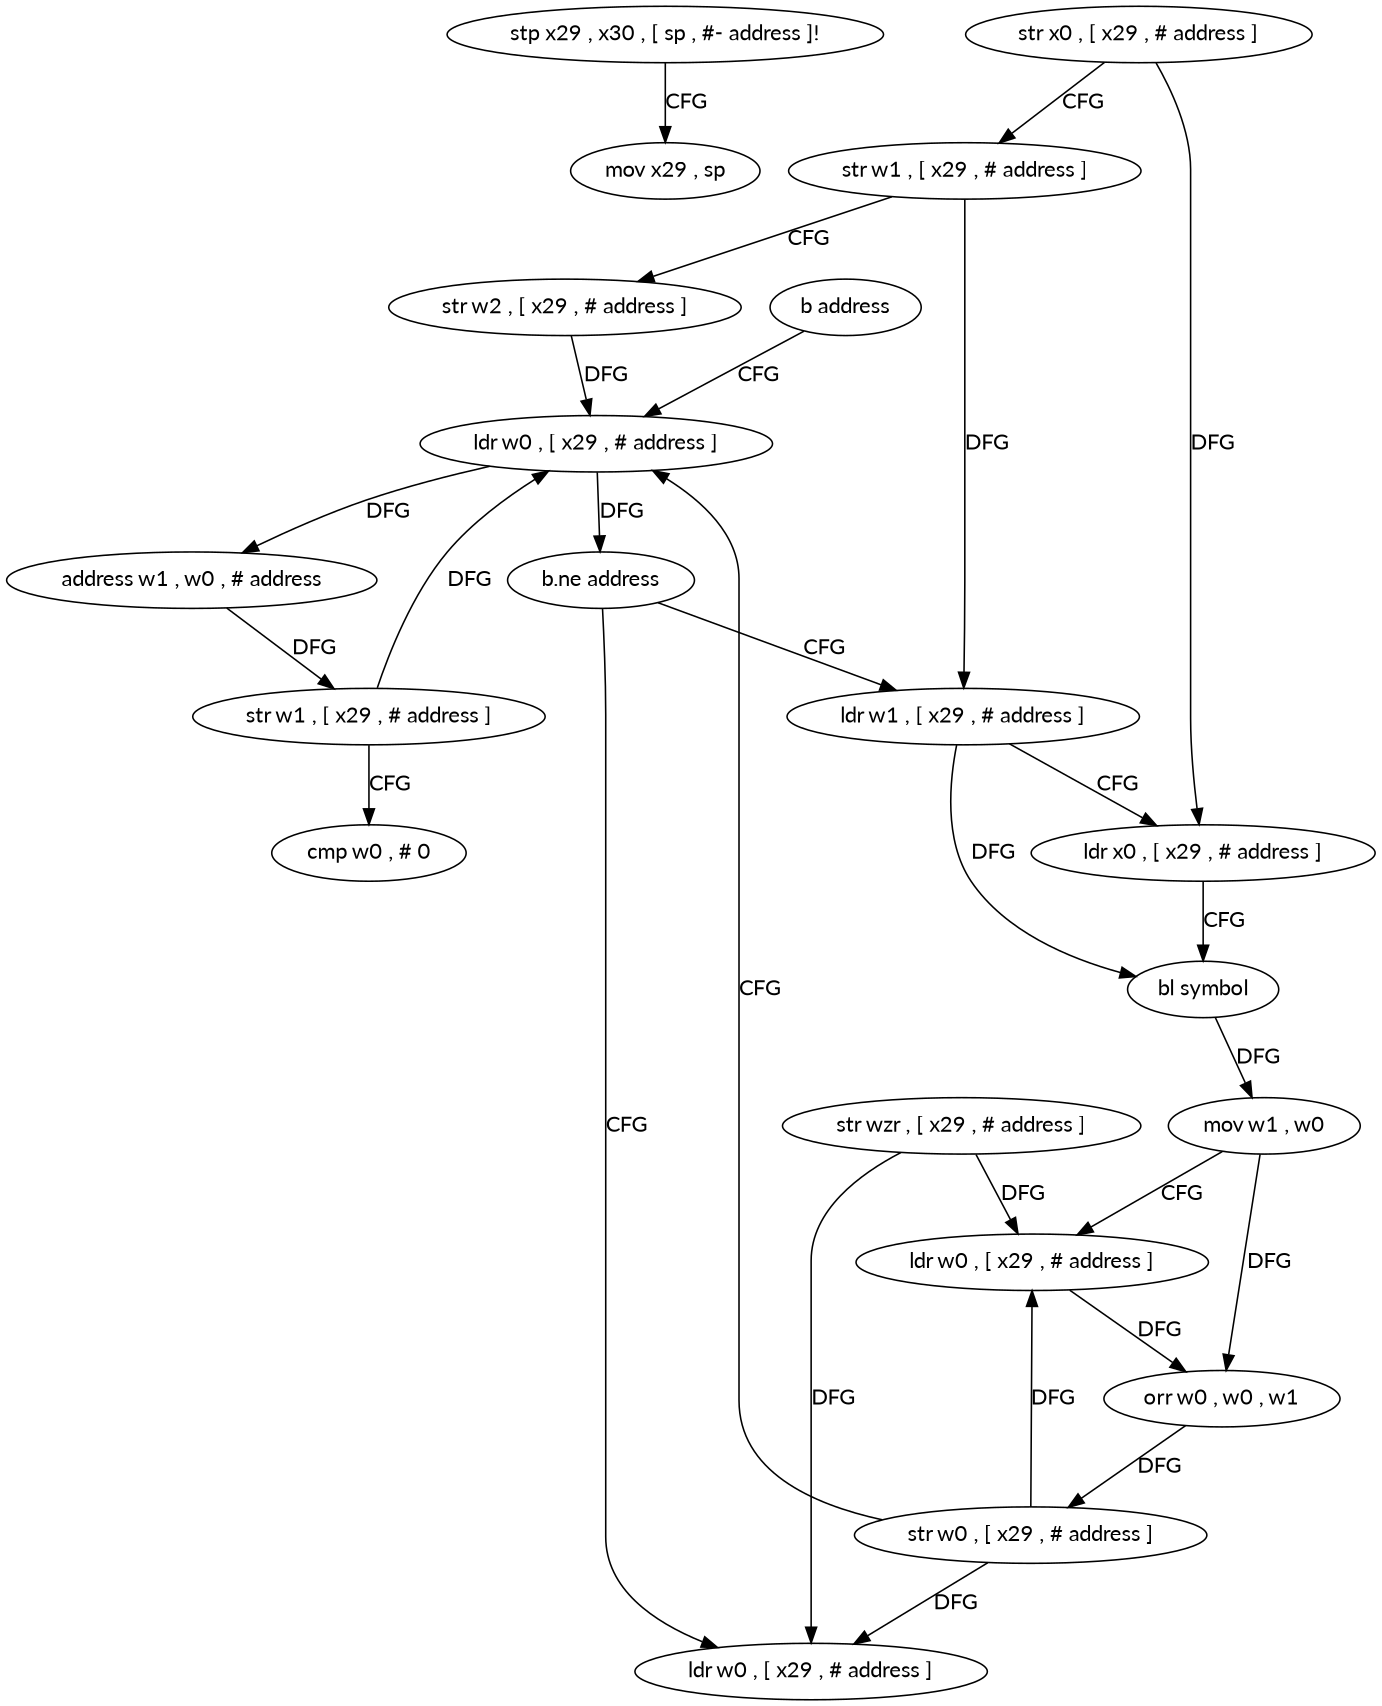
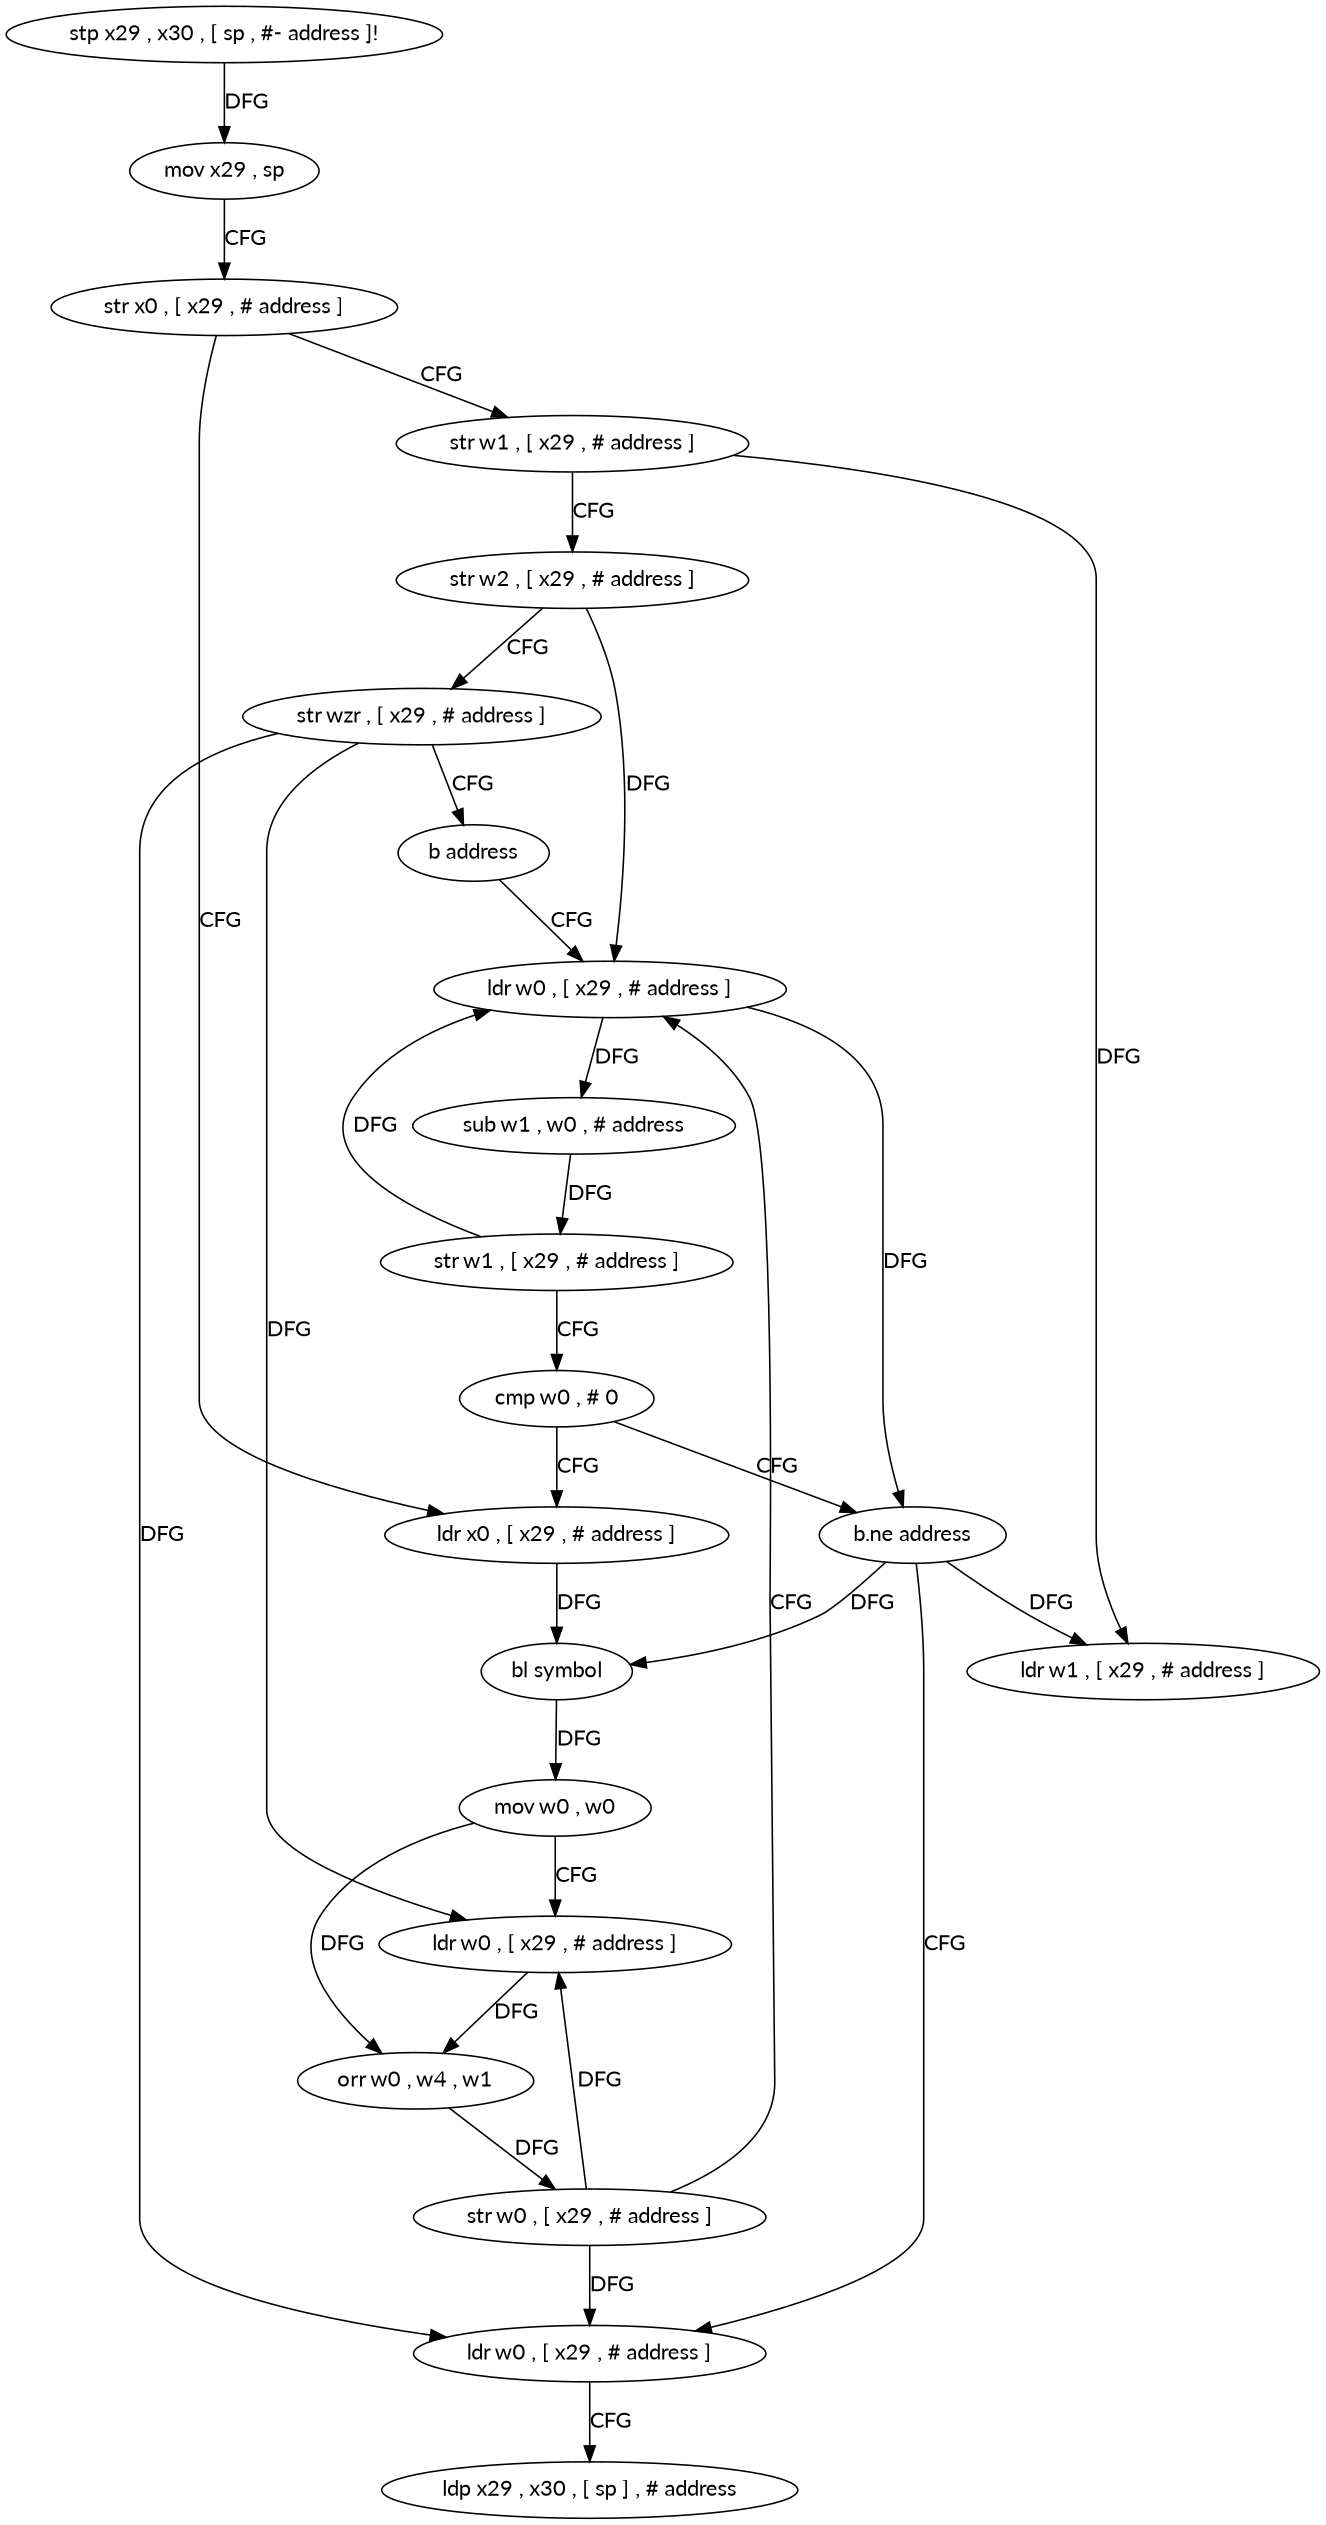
edge "stp x29 , x30 , [ sp , #- address ]!" -> "mov x29 , sp": label "CFG" -> "DFG"
edge "mov x29 , sp" -> "str x0 , [ x29 , # address ]": added, label "CFG"
edge "str x0 , [ x29 , # address ]" -> "ldr x0 , [ x29 , # address ]": label "DFG" -> "CFG"
node "address w1 , w0 , # address": label "address w1 , w0 , # address" -> "sub w1 , w0 , # address"
edge "str w2 , [ x29 , # address ]" -> "str wzr , [ x29 , # address ]": added, label "CFG"
edge "b.ne address" -> "ldr w1 , [ x29 , # address ]": label "CFG" -> "DFG"
edge "str wzr , [ x29 , # address ]" -> "b address": added, label "CFG"
edge "ldr w1 , [ x29 , # address ]" -> "ldr x0 , [ x29 , # address ]": now "cmp w0 , # 0" -> "ldr x0 , [ x29 , # address ]"
edge "ldr w1 , [ x29 , # address ]" -> "bl symbol": now "b.ne address" -> "bl symbol"
edge "ldr x0 , [ x29 , # address ]" -> "bl symbol": label "CFG" -> "DFG"
node "mov w1 , w0": label "mov w1 , w0" -> "mov w0 , w0"
node "orr w0 , w0 , w1": label "orr w0 , w0 , w1" -> "orr w0 , w4 , w1"
edge "cmp w0 , # 0" -> "b.ne address": added, label "CFG"
node "ldp x29 , x30 , [ sp ] , # address": added
